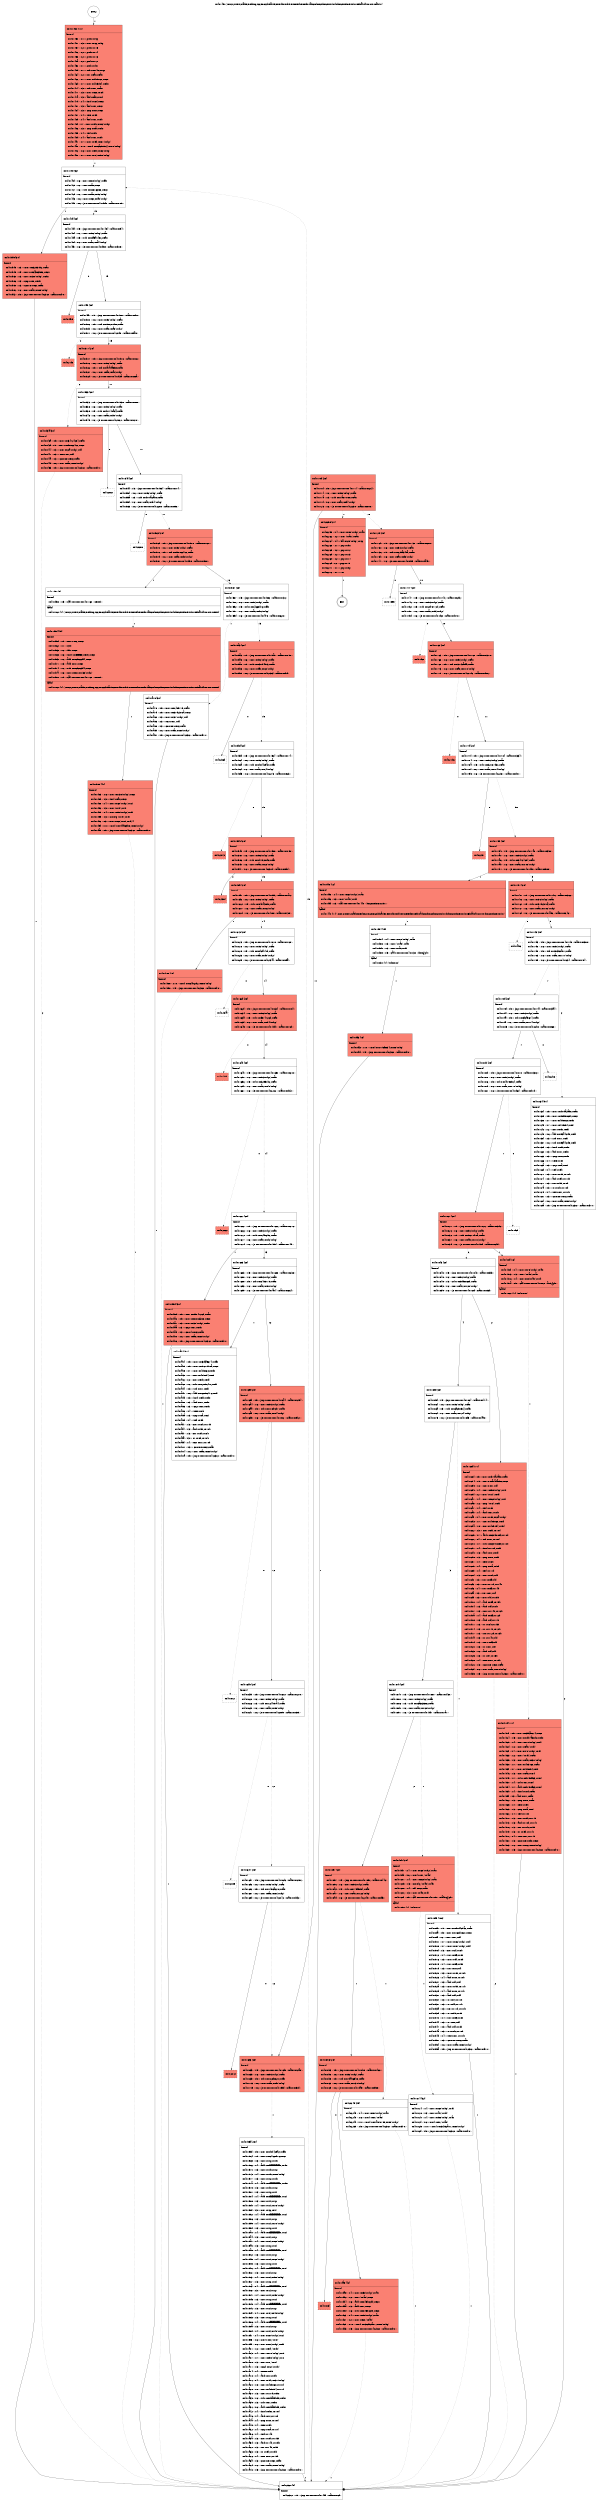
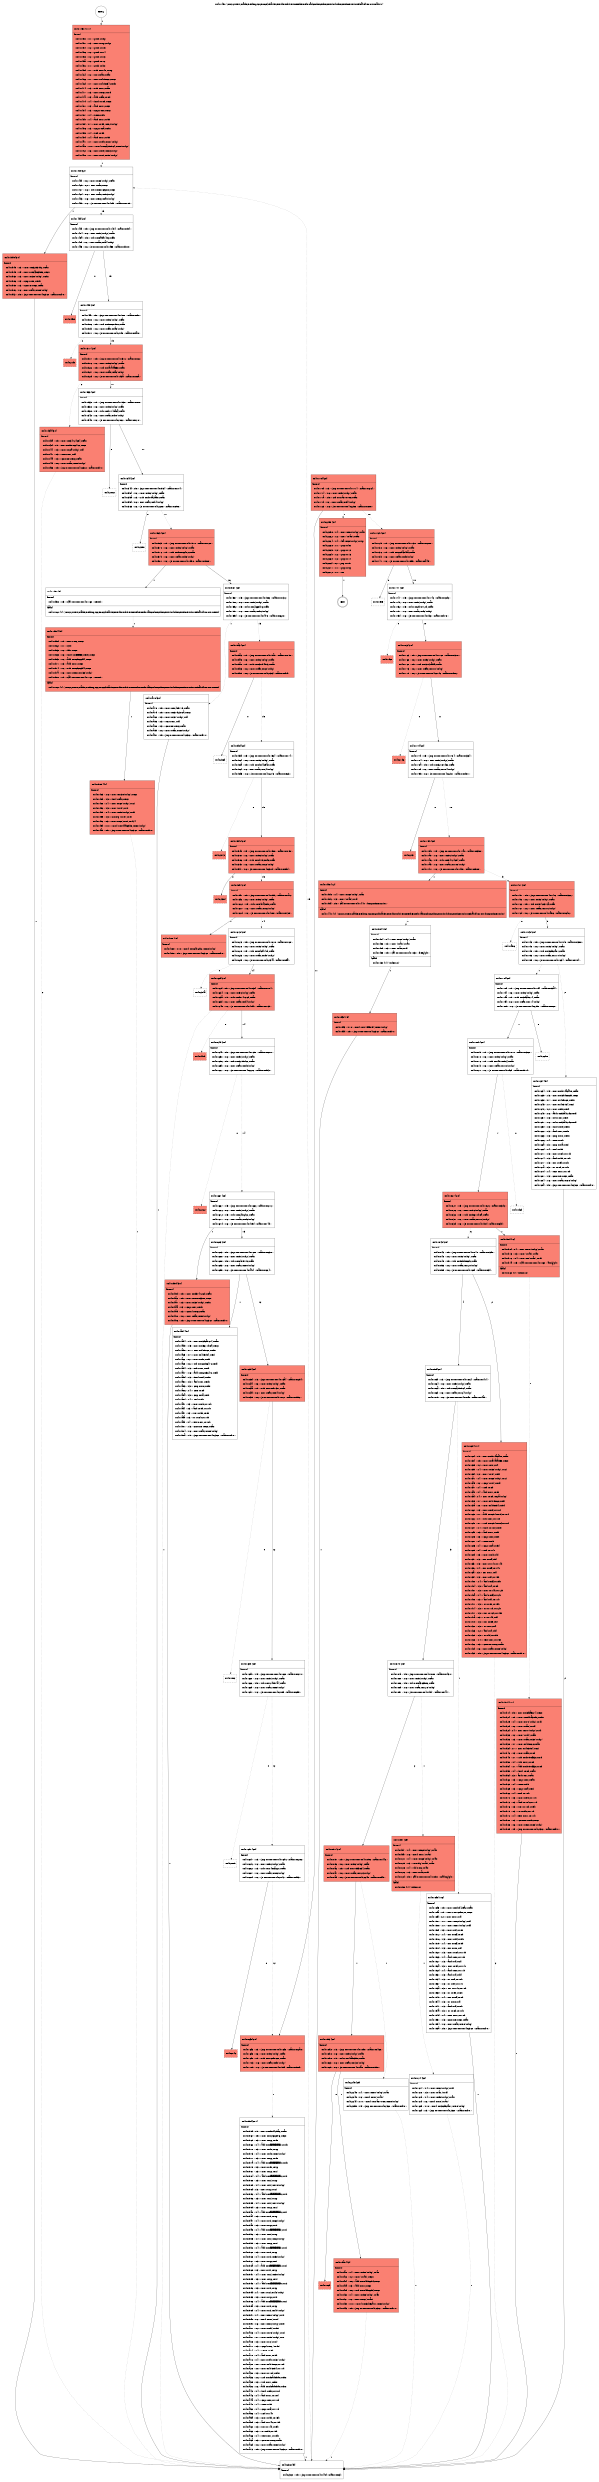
edge "0x40177f [28]" -> "0x40179b [28]": label " 90" -> " 10"
edge "0x401b8e [15]" -> "0x4023c0 [5]": now "0x40162f [28]" -> "0x4023c0 [5]"
